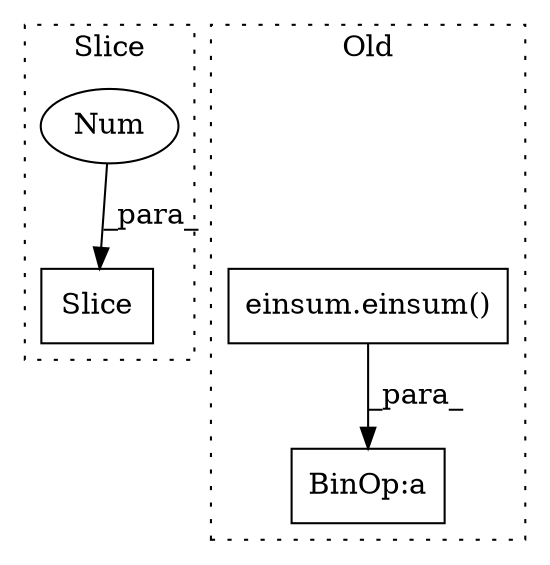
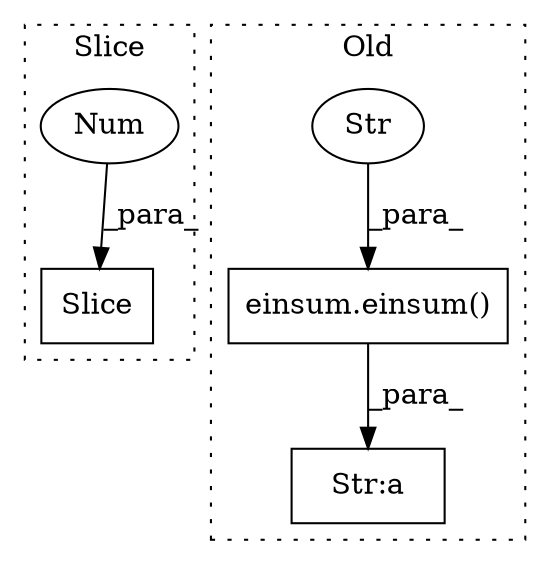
node "Str": added
node "BinOp:a": label "BinOp:a" -> "Str:a"
